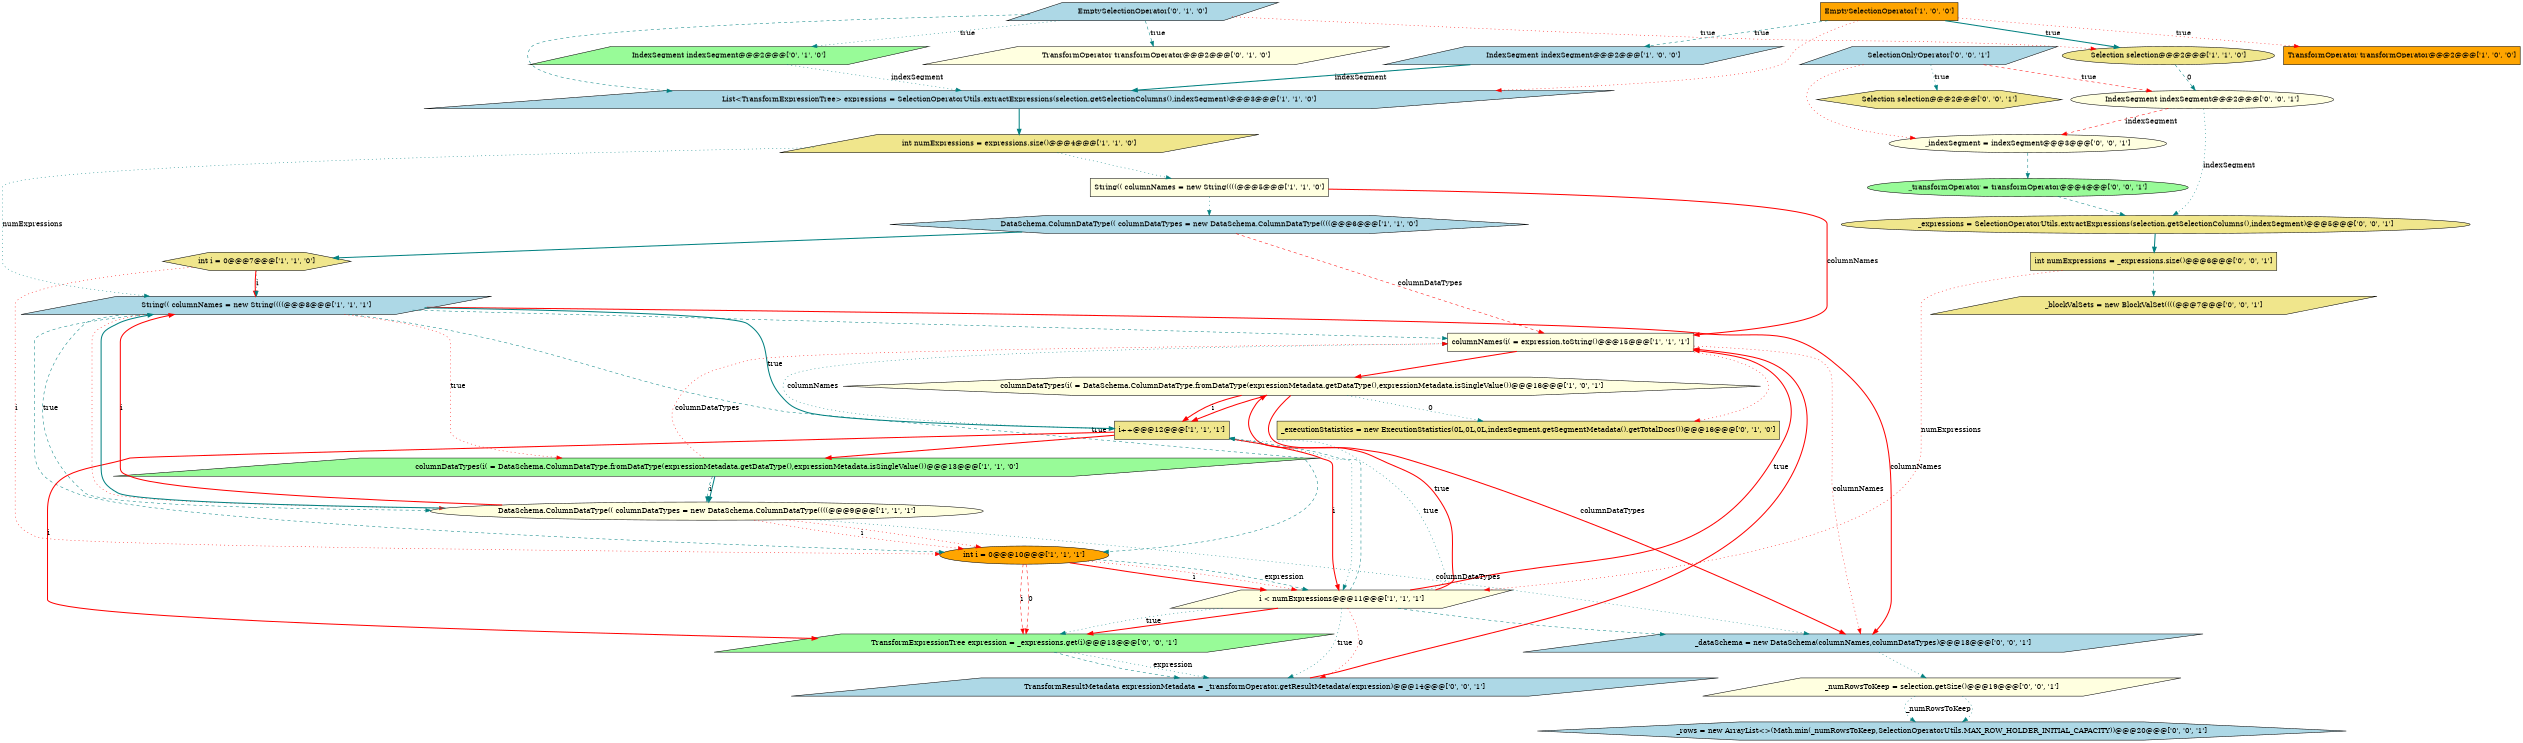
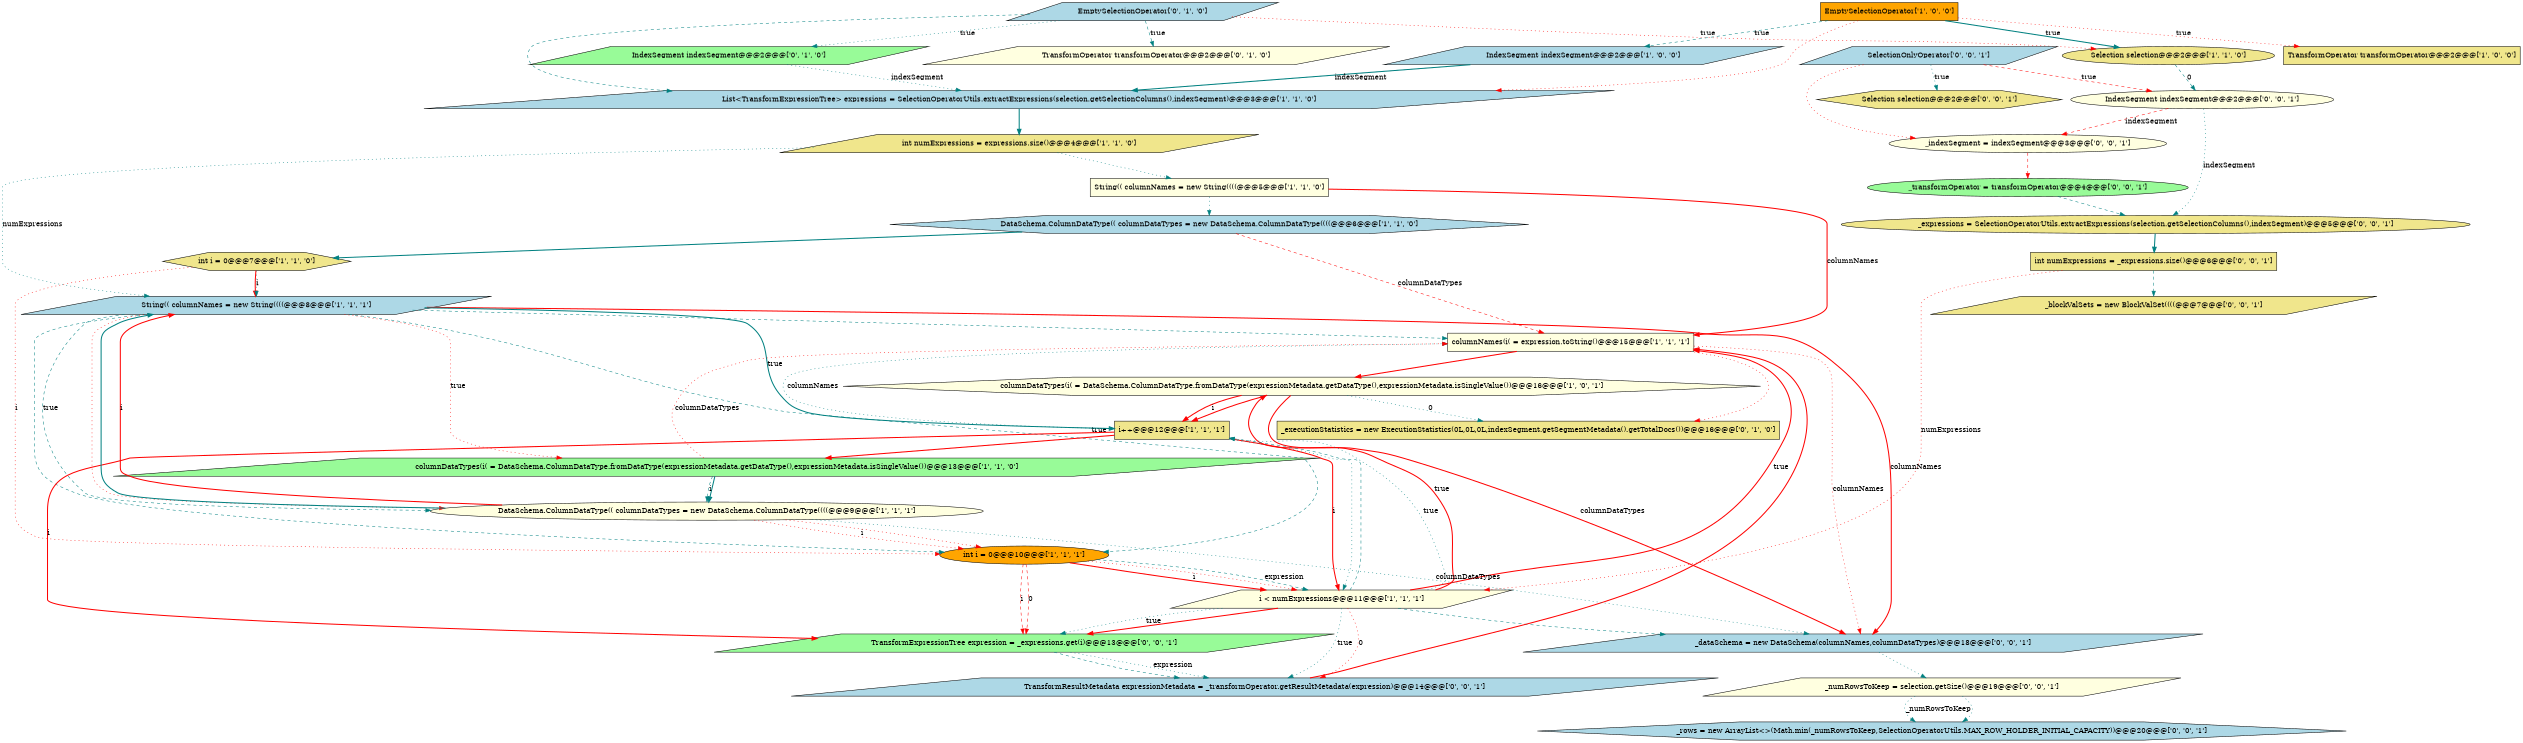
node "TransformOperator transformOperator@@@2@@@['1', '0', '0']": fillcolor orange -> khaki
edge "_indexSegment = indexSegment@@@3@@@['0', '0', '1']" -> "_transformOperator = transformOperator@@@4@@@['0', '0', '1']": color teal -> red
